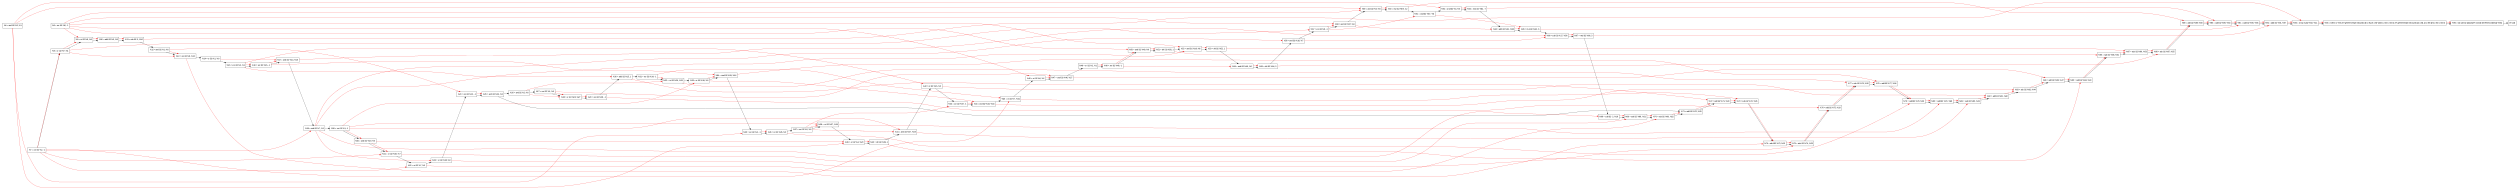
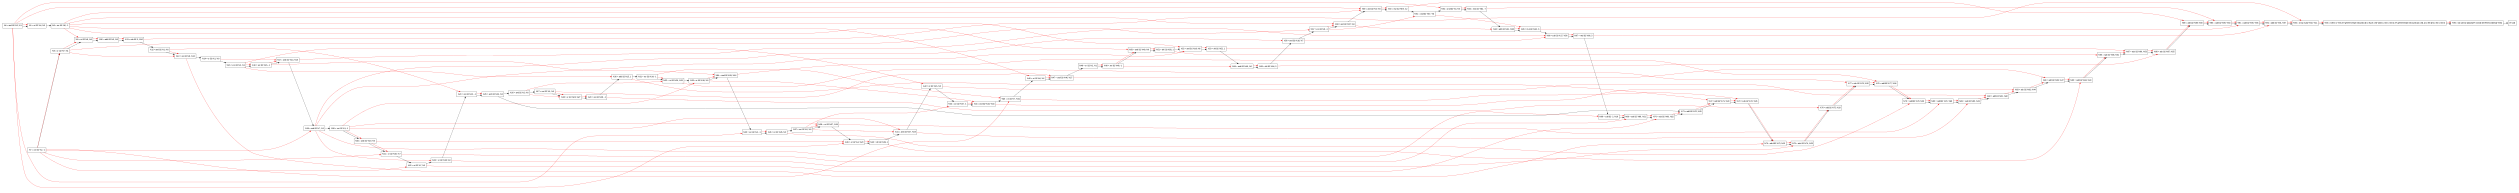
node "%5 = or i32 %4, %0": added
